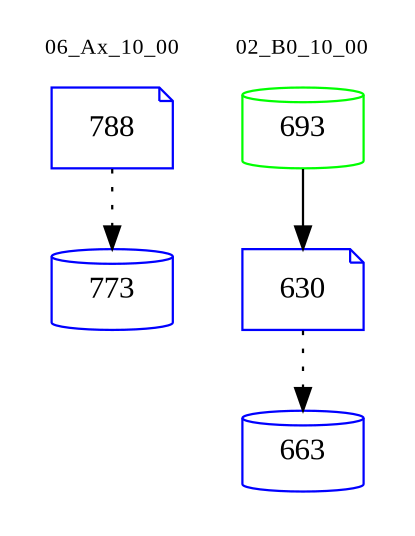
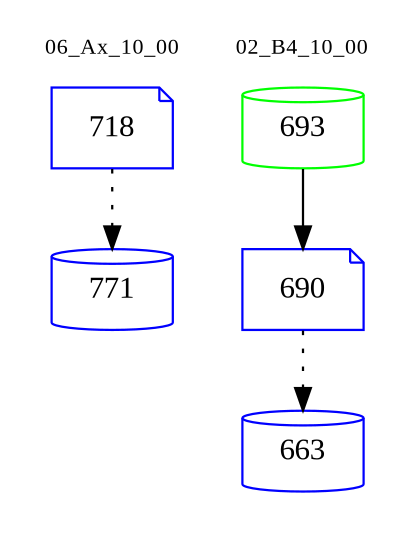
cluster "02_B0_10_00": label "02_B0_10_00" -> "02_B4_10_00"
node "788": label "788" -> "718"
node "773": label "773" -> "771"
node "630": label "630" -> "690"
